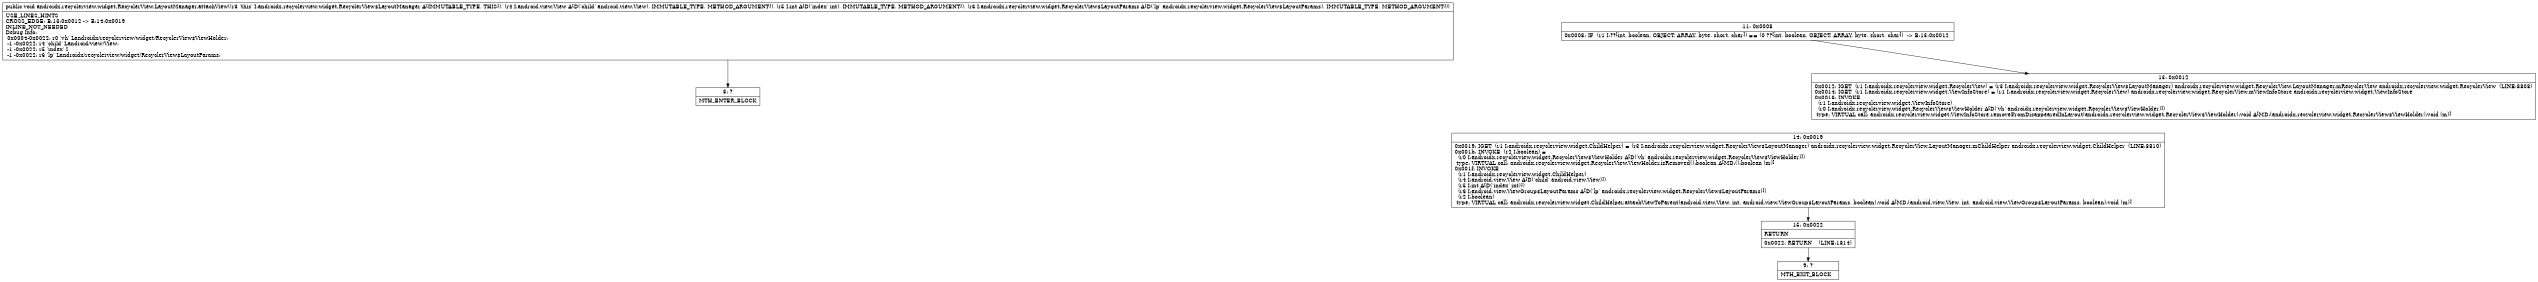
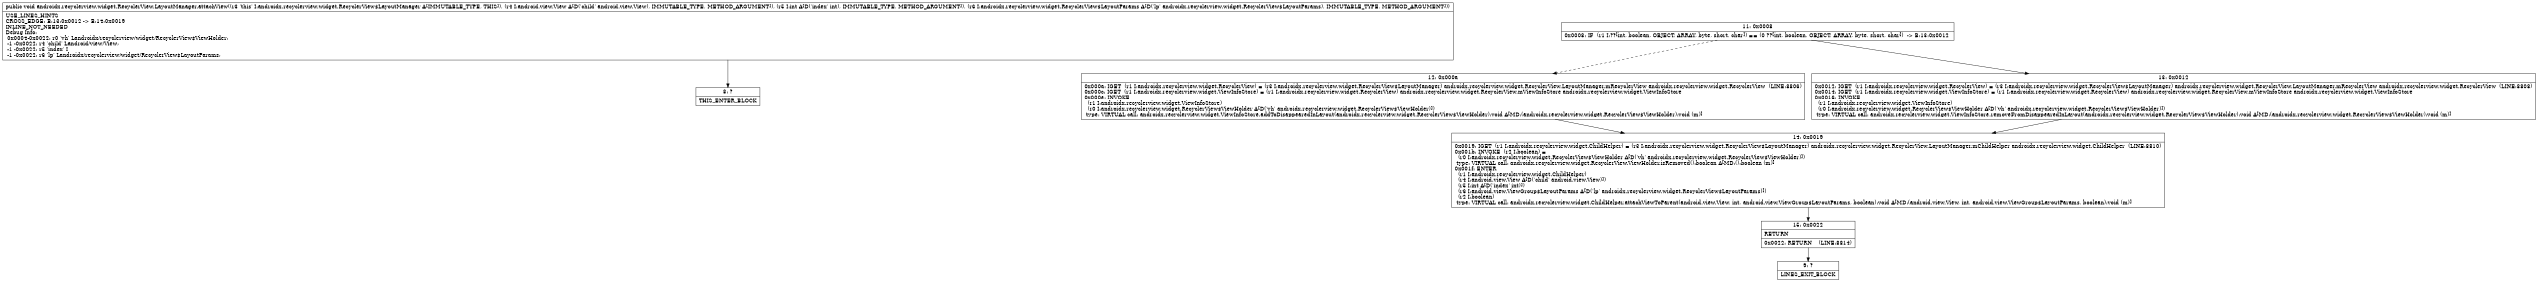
node "12: 0x000a": added
node "8: ?": text "MTH_ENTER_BLOCK" -> "THIS_ENTER_BLOCK"
edge "13: 0x0012" -> "14: 0x0019": added
node "14: 0x0019": text "0x001f: INVOKE" -> "0x001f: ENTER"
node "15: 0x0022": text "0x0022: RETURN    (LINE:1814)" -> "0x0022: RETURN    (LINE:8814)"
node "9: ?": text "MTH_EXIT_BLOCK" -> "LINES_EXIT_BLOCK"
